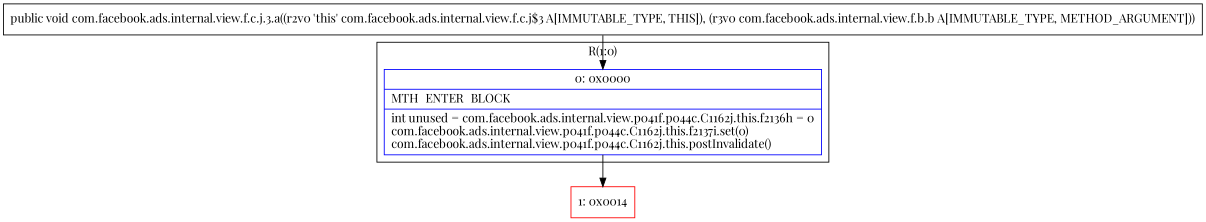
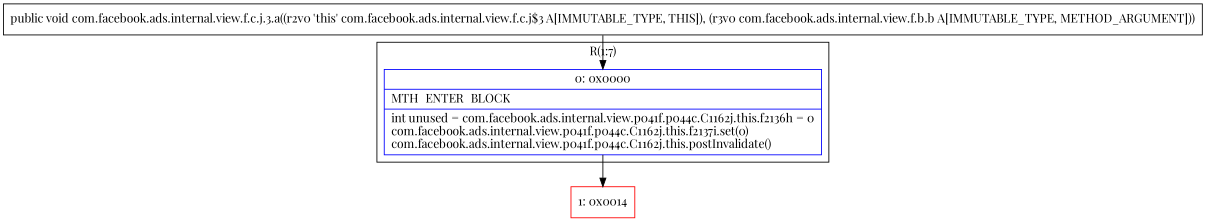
cluster "R(1:0)": label "R(1:0)" -> "R(1:7)"
